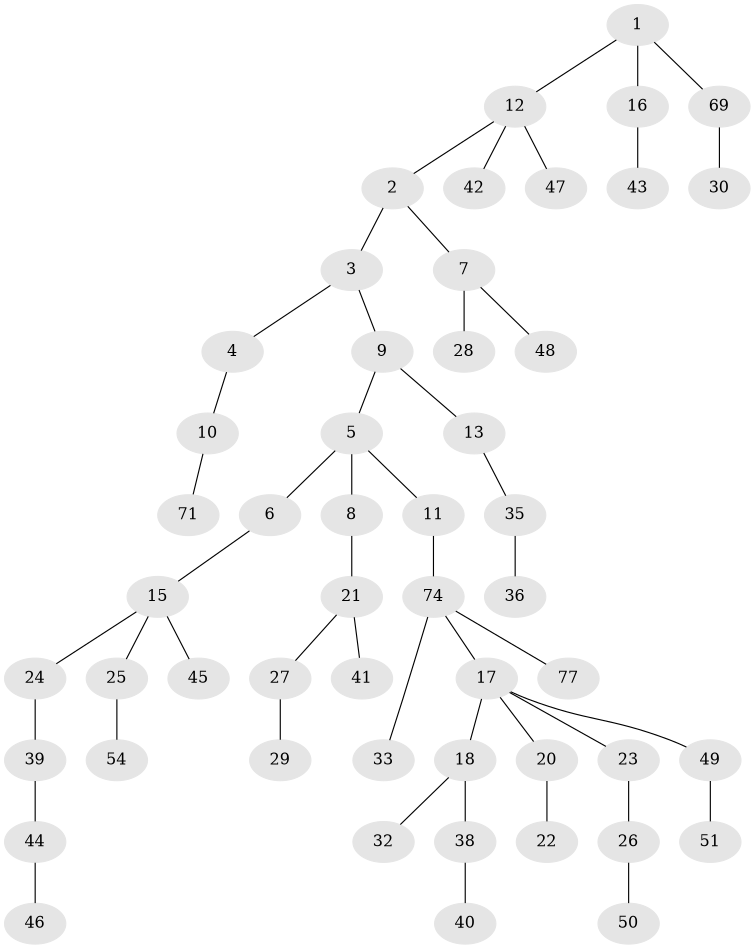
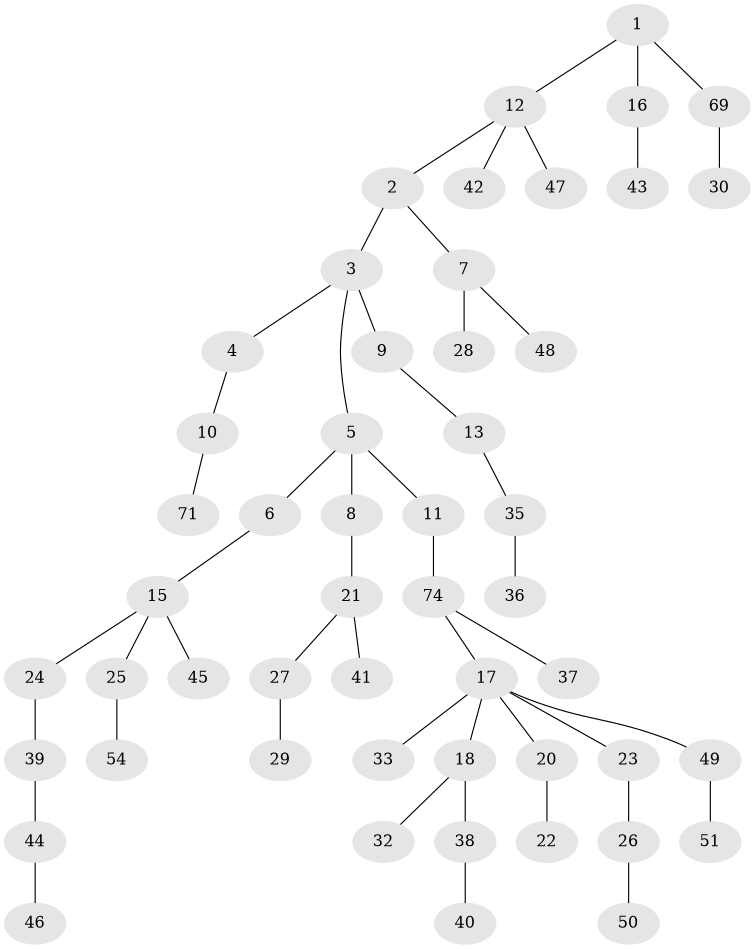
edge "9" -- "5": now "3" -- "5"
edge "74" -- "33": now "17" -- "33"
node "77": label "77" -> "37"
